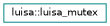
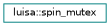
node "luisa::luisa_mutex": label "luisa::luisa_mutex" -> "luisa::spin_mutex"
